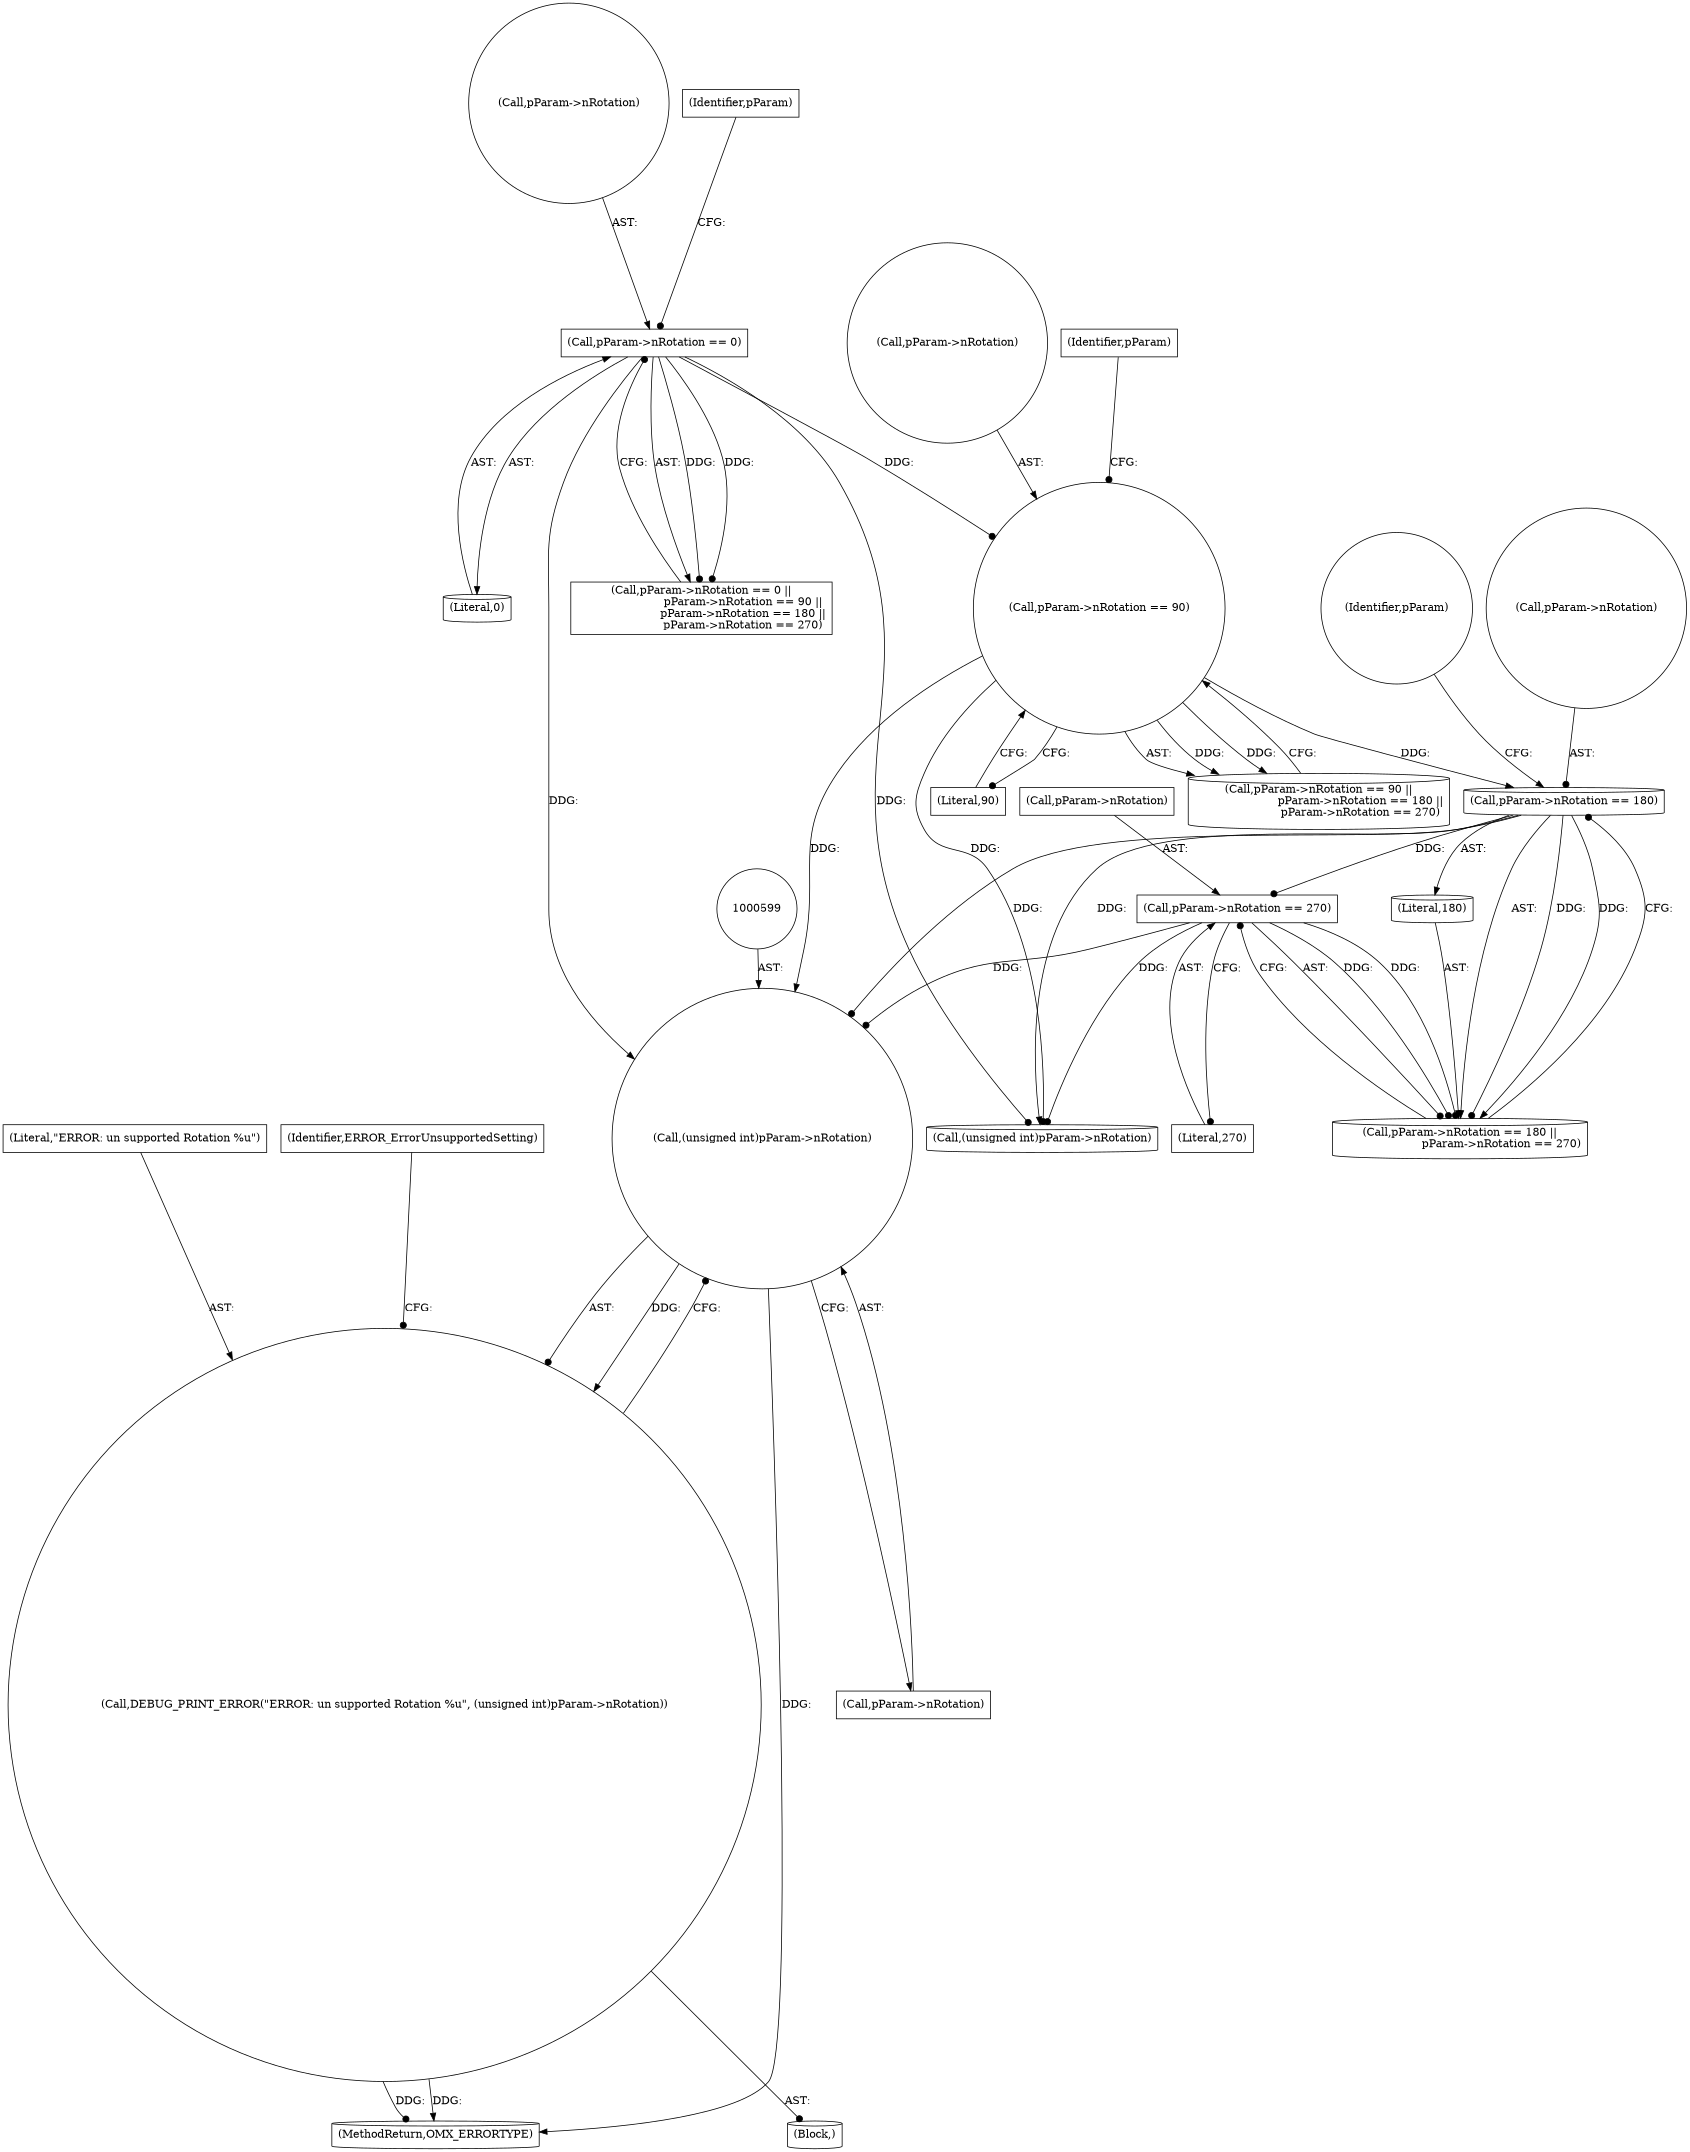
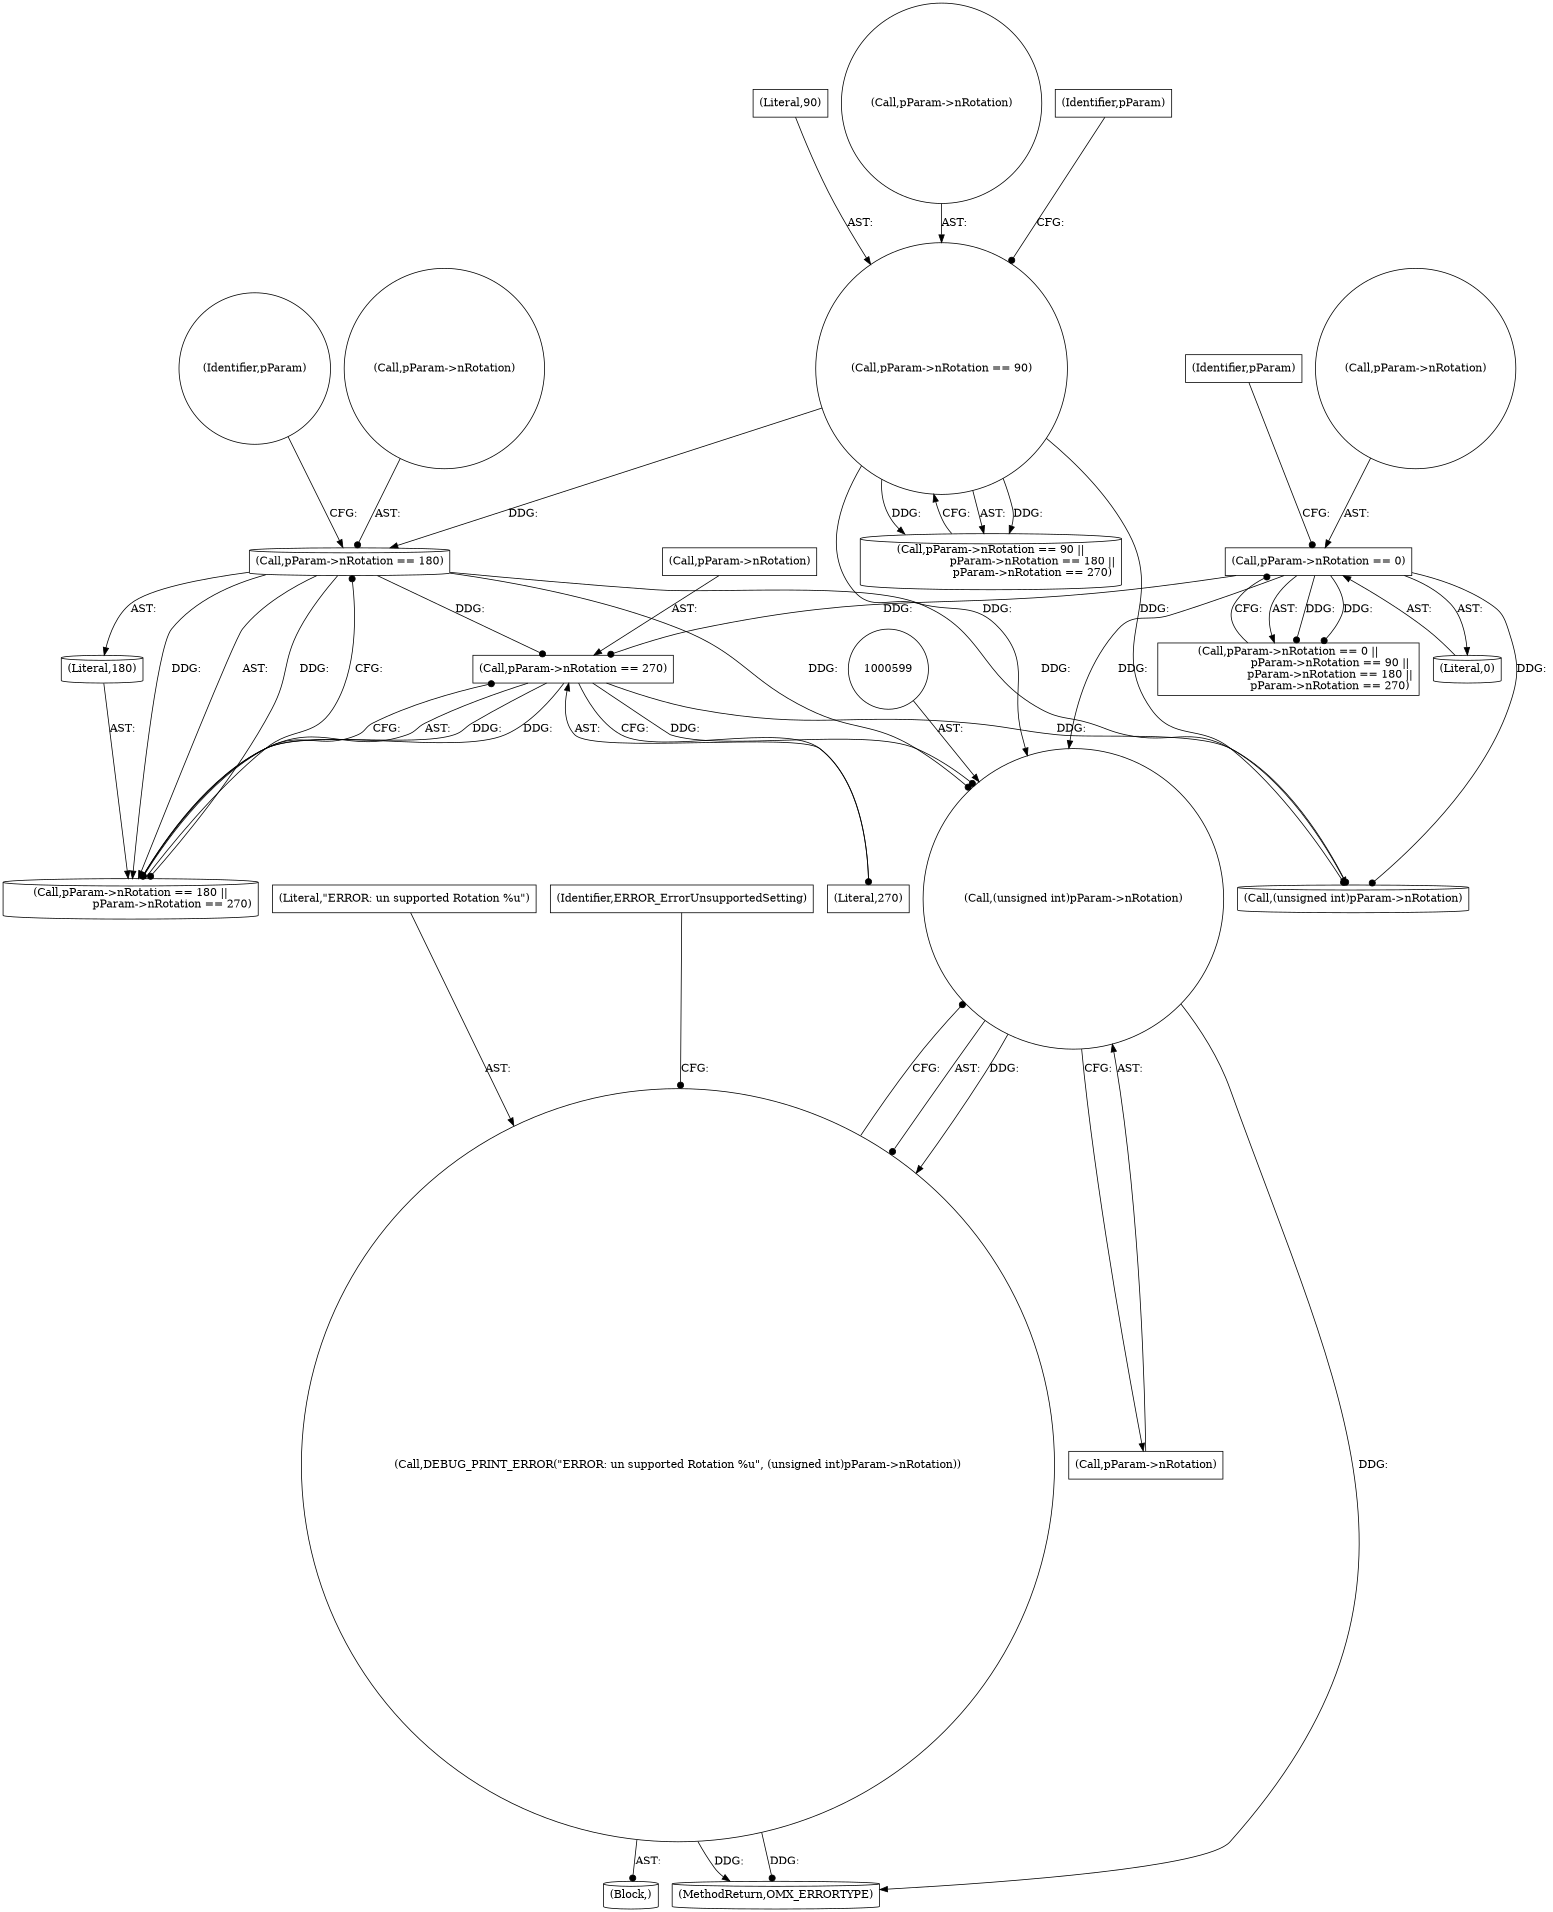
edge "(Call,pParam->nRotation == 0)" -> "(Call,pParam->nRotation == 90)": now "(Call,pParam->nRotation == 0)" -> "(Call,pParam->nRotation == 270)"
edge "(Literal,90)" -> "(Call,pParam->nRotation == 90)": label "CFG: " -> "AST: "
edge "(Call,pParam->nRotation == 90)" -> "(Literal,90)": removed, label "CFG:"
